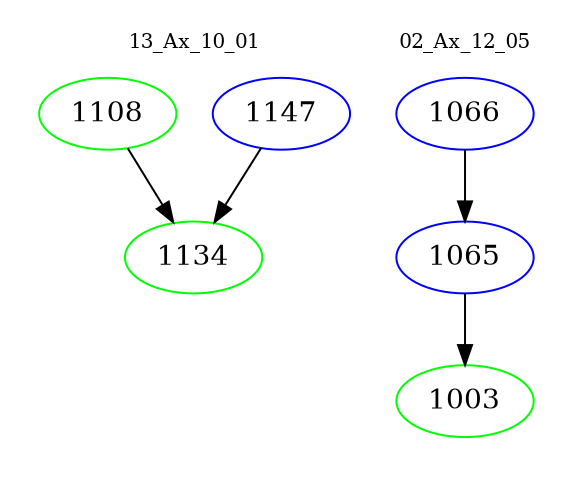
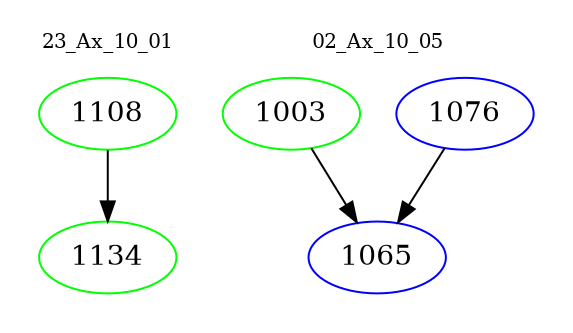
cluster "13_Ax_10_01": label "13_Ax_10_01" -> "23_Ax_10_01"
cluster "02_Ax_12_05": label "02_Ax_12_05" -> "02_Ax_10_05"
node "1147": removed
node "1066": label "1066" -> "1076"
edge "1065" -> "1003": reversed
